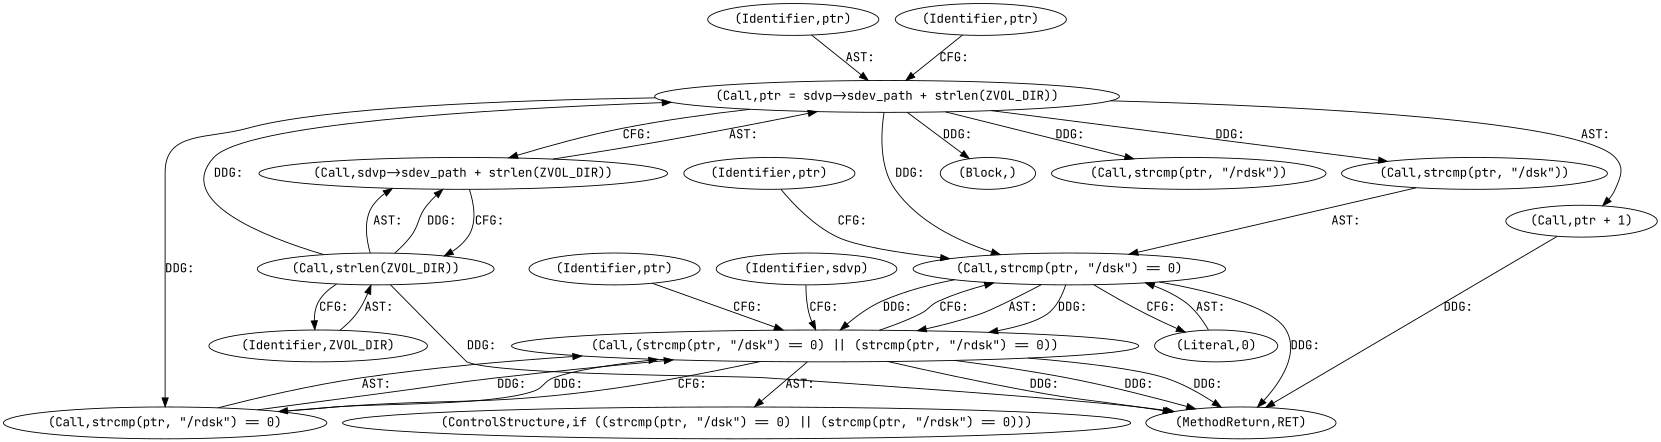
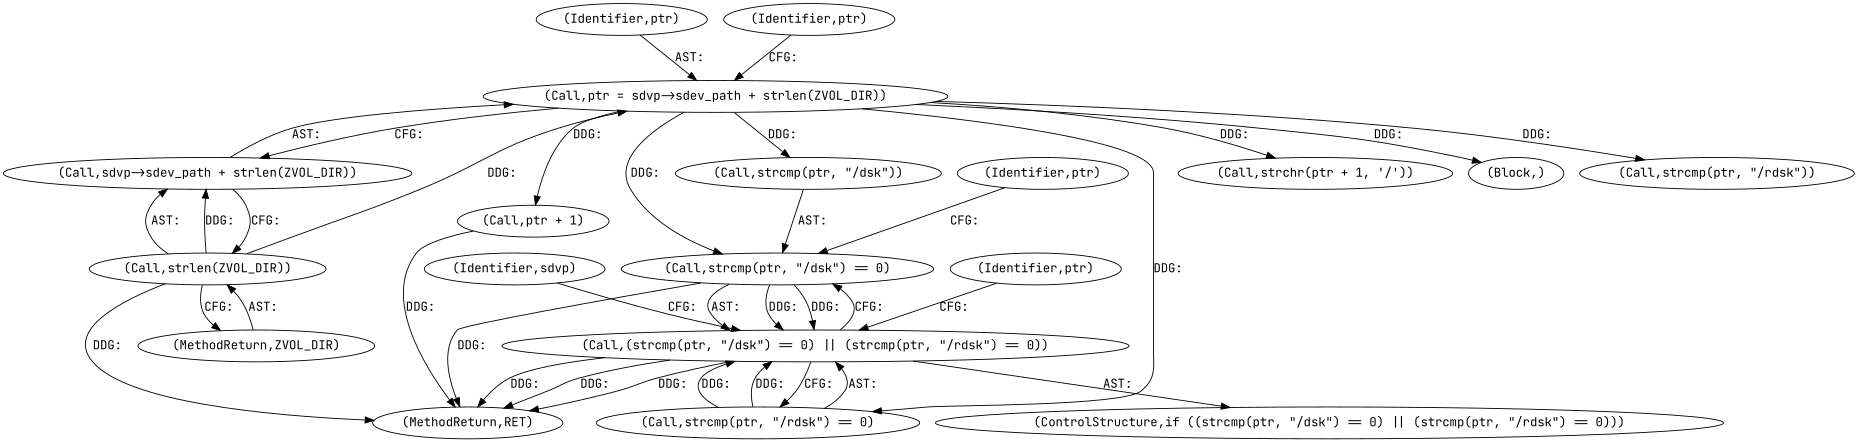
edge "(Call,ptr = sdvp->sdev_path + strlen(ZVOL_DIR))" -> "(Call,ptr + 1)": label "AST: " -> "DDG: "
node "(Call,strchr(ptr + 1, '/'))": added
node "(Identifier,ZVOL_DIR)": label "(Identifier,ZVOL_DIR)" -> "(MethodReturn,ZVOL_DIR)"
node "(Literal,0)": removed
